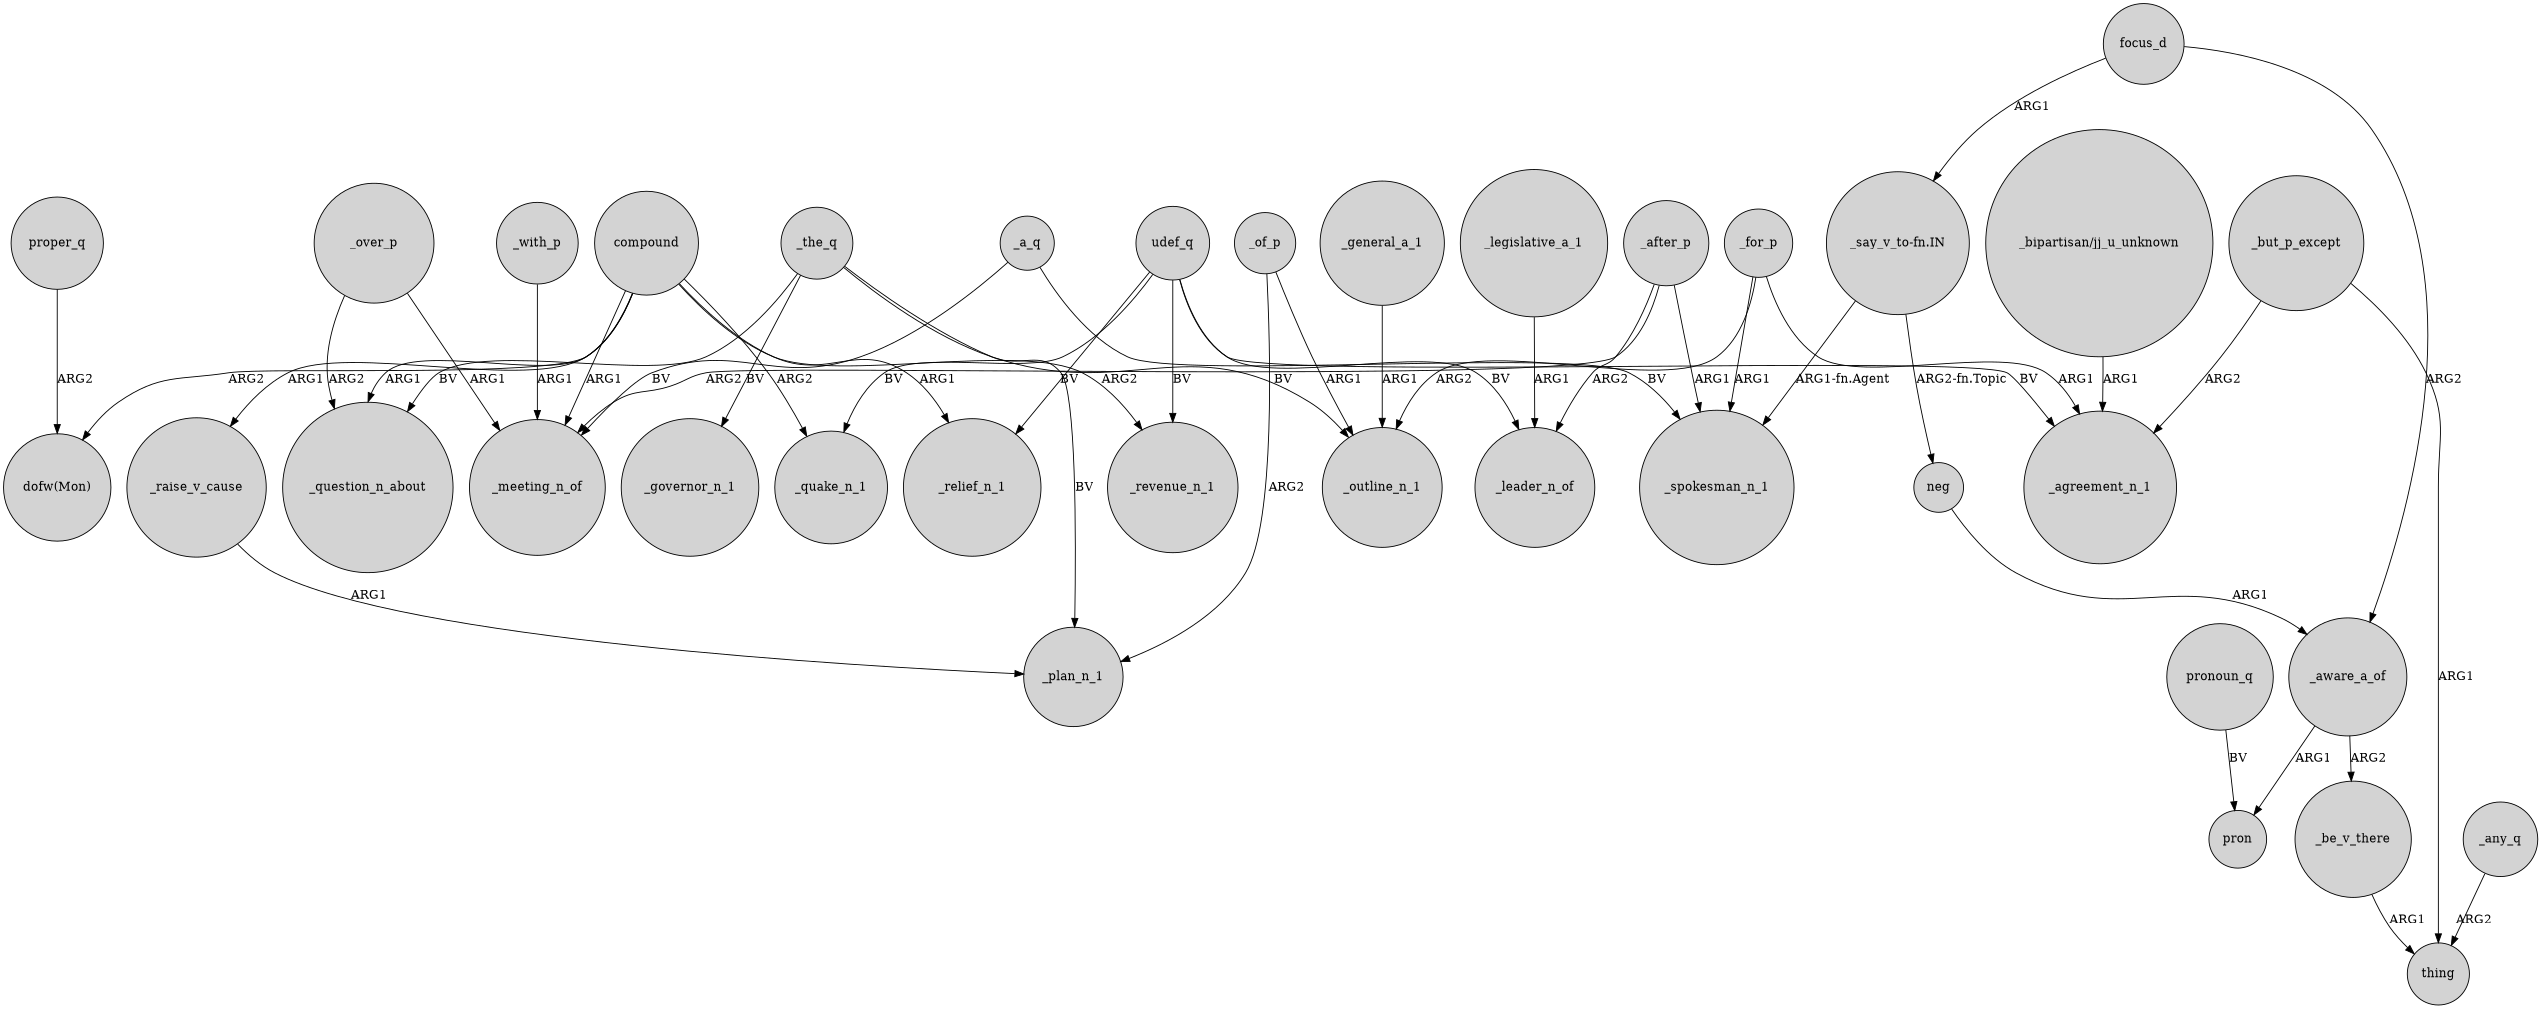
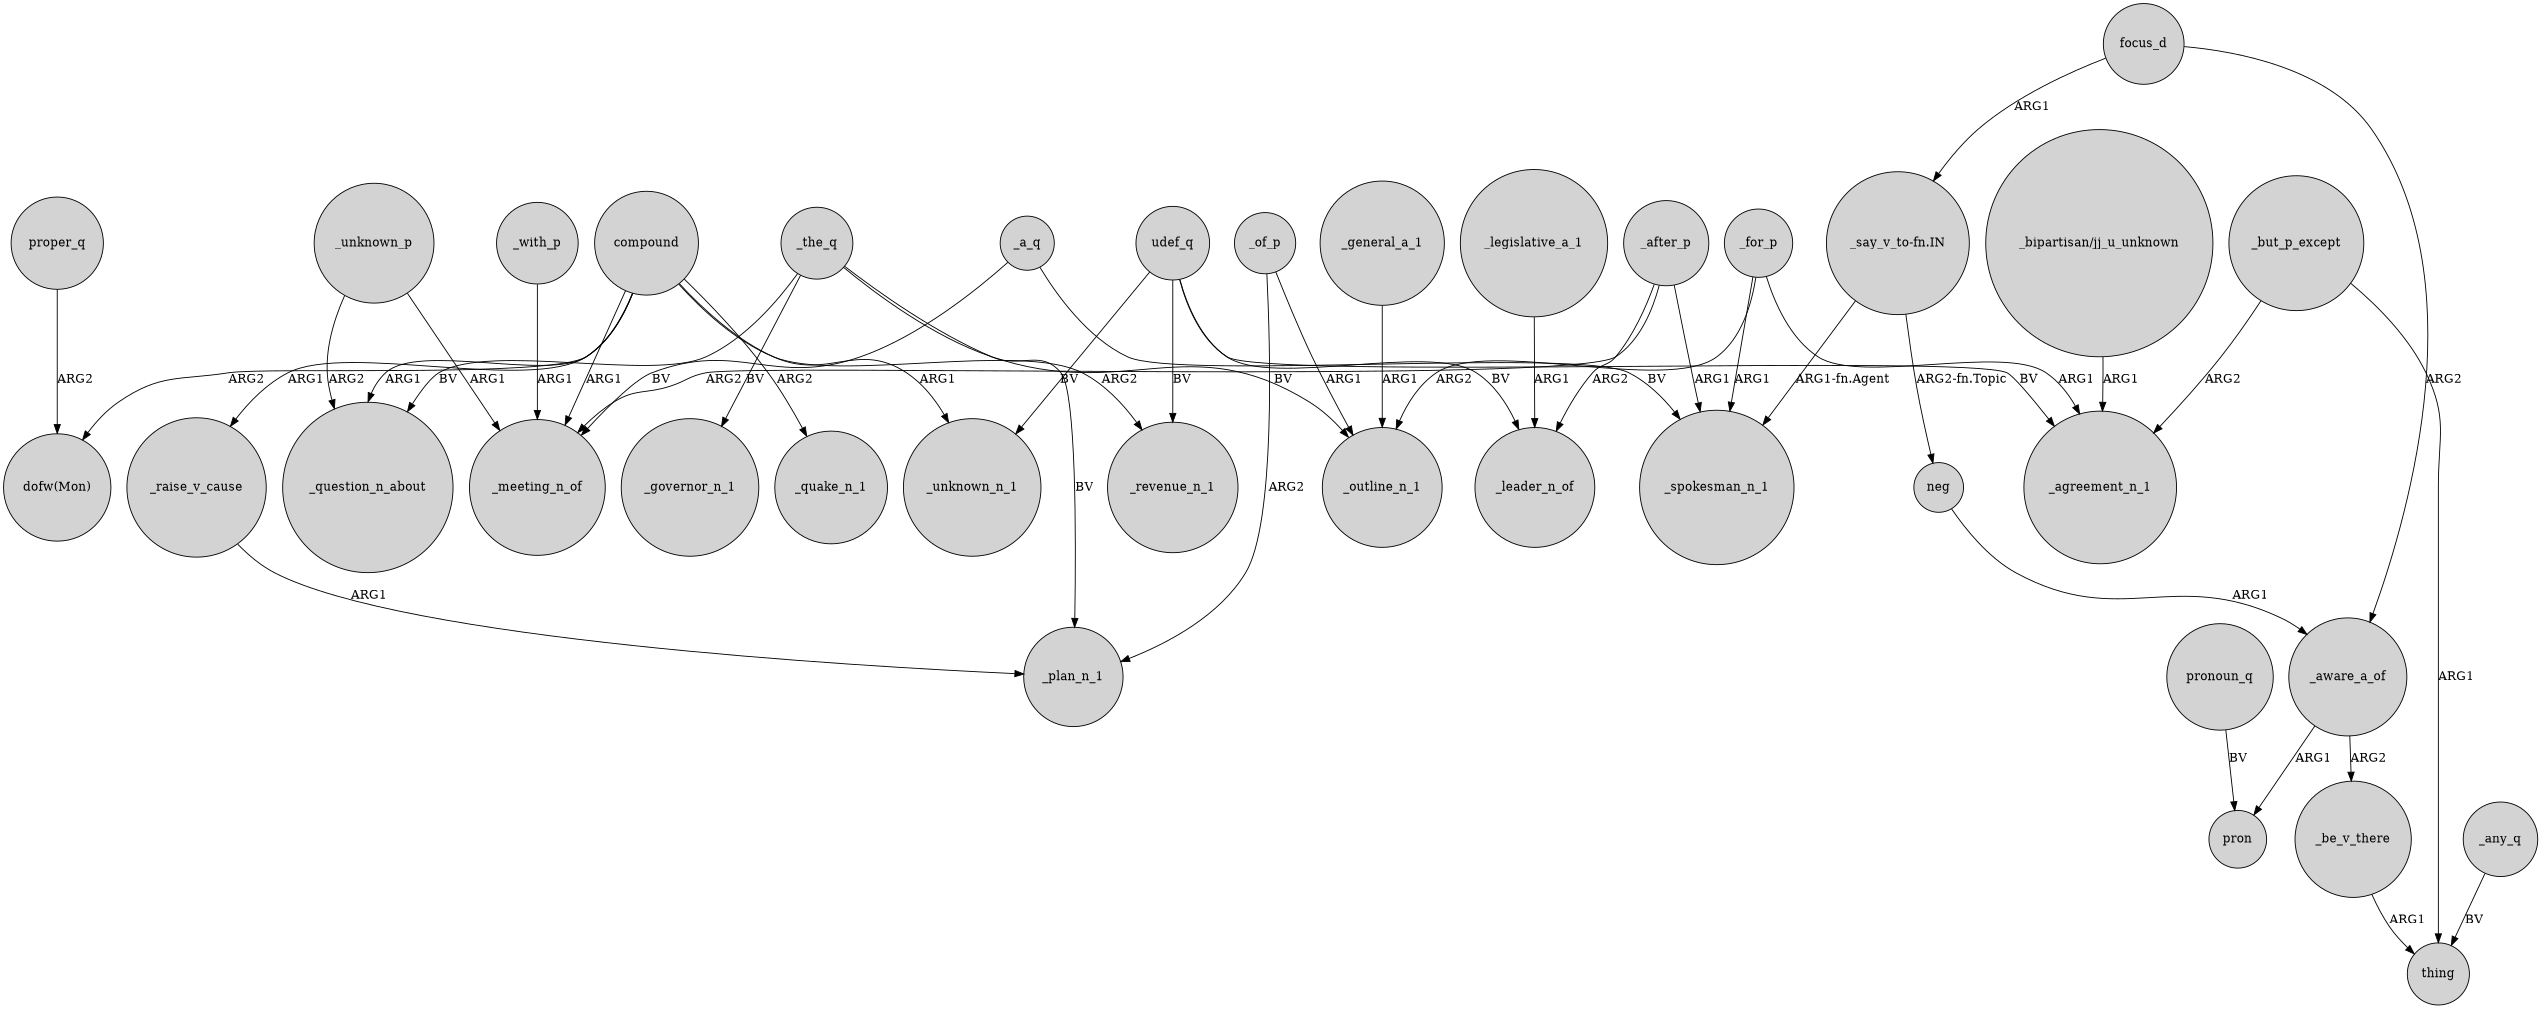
node "_over_p": label "_over_p" -> "_unknown_p"
edge "udef_q" -> "_quake_n_1": removed, label "BV"
node "_relief_n_1": label "_relief_n_1" -> "_unknown_n_1"
edge "_any_q" -> "thing": label "ARG2" -> "BV"
